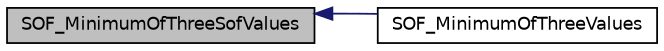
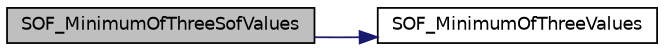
edge "SOF_MinimumOfThreeValues" -> "SOF_MinimumOfThreeSofValues": reversed
